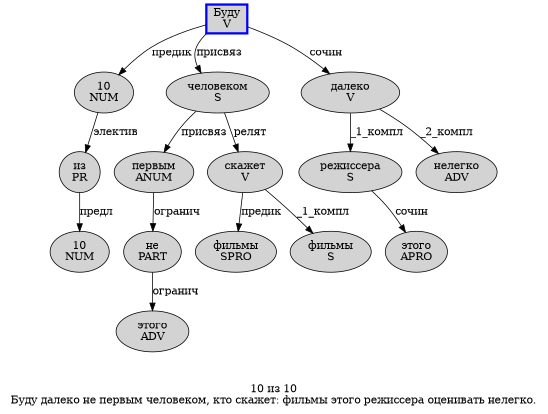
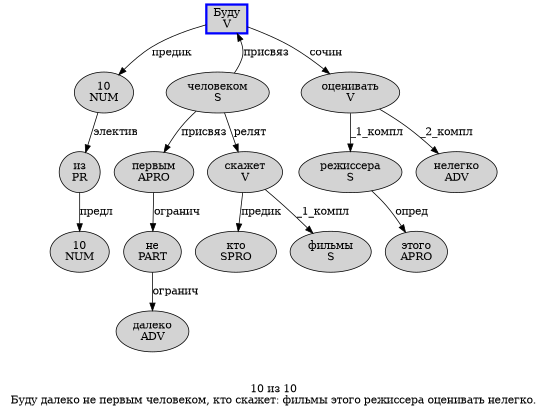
edge "Буду V" -> "человеком S": reversed
node "далеко V": label "далеко V" -> "оценивать V"
node "первым ANUM": label "первым ANUM" -> "первым APRO"
edge "режиссера S" -> "этого APRO": label "сочин" -> "опред"
node "фильмы SPRO": label "фильмы SPRO" -> "кто SPRO"
node "этого ADV": label "этого ADV" -> "далеко ADV"
